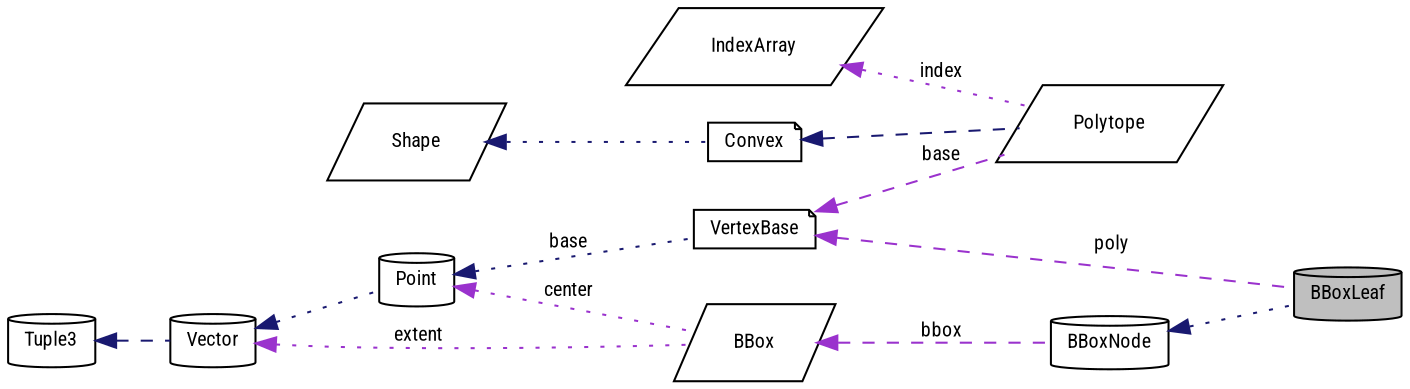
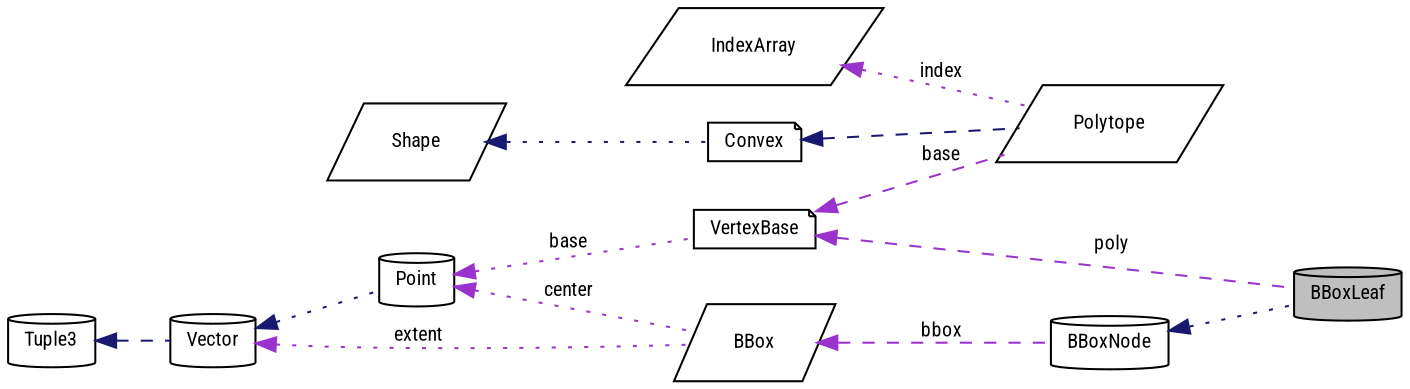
edge "VertexBase" -> "Point": color midnightblue -> darkorchid3
